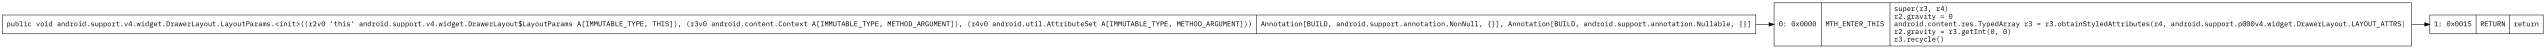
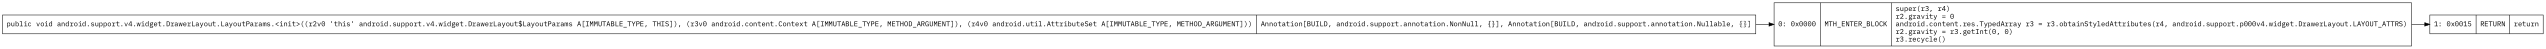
node "0: 0x0000": text "MTH_ENTER_THIS" -> "MTH_ENTER_BLOCK"
